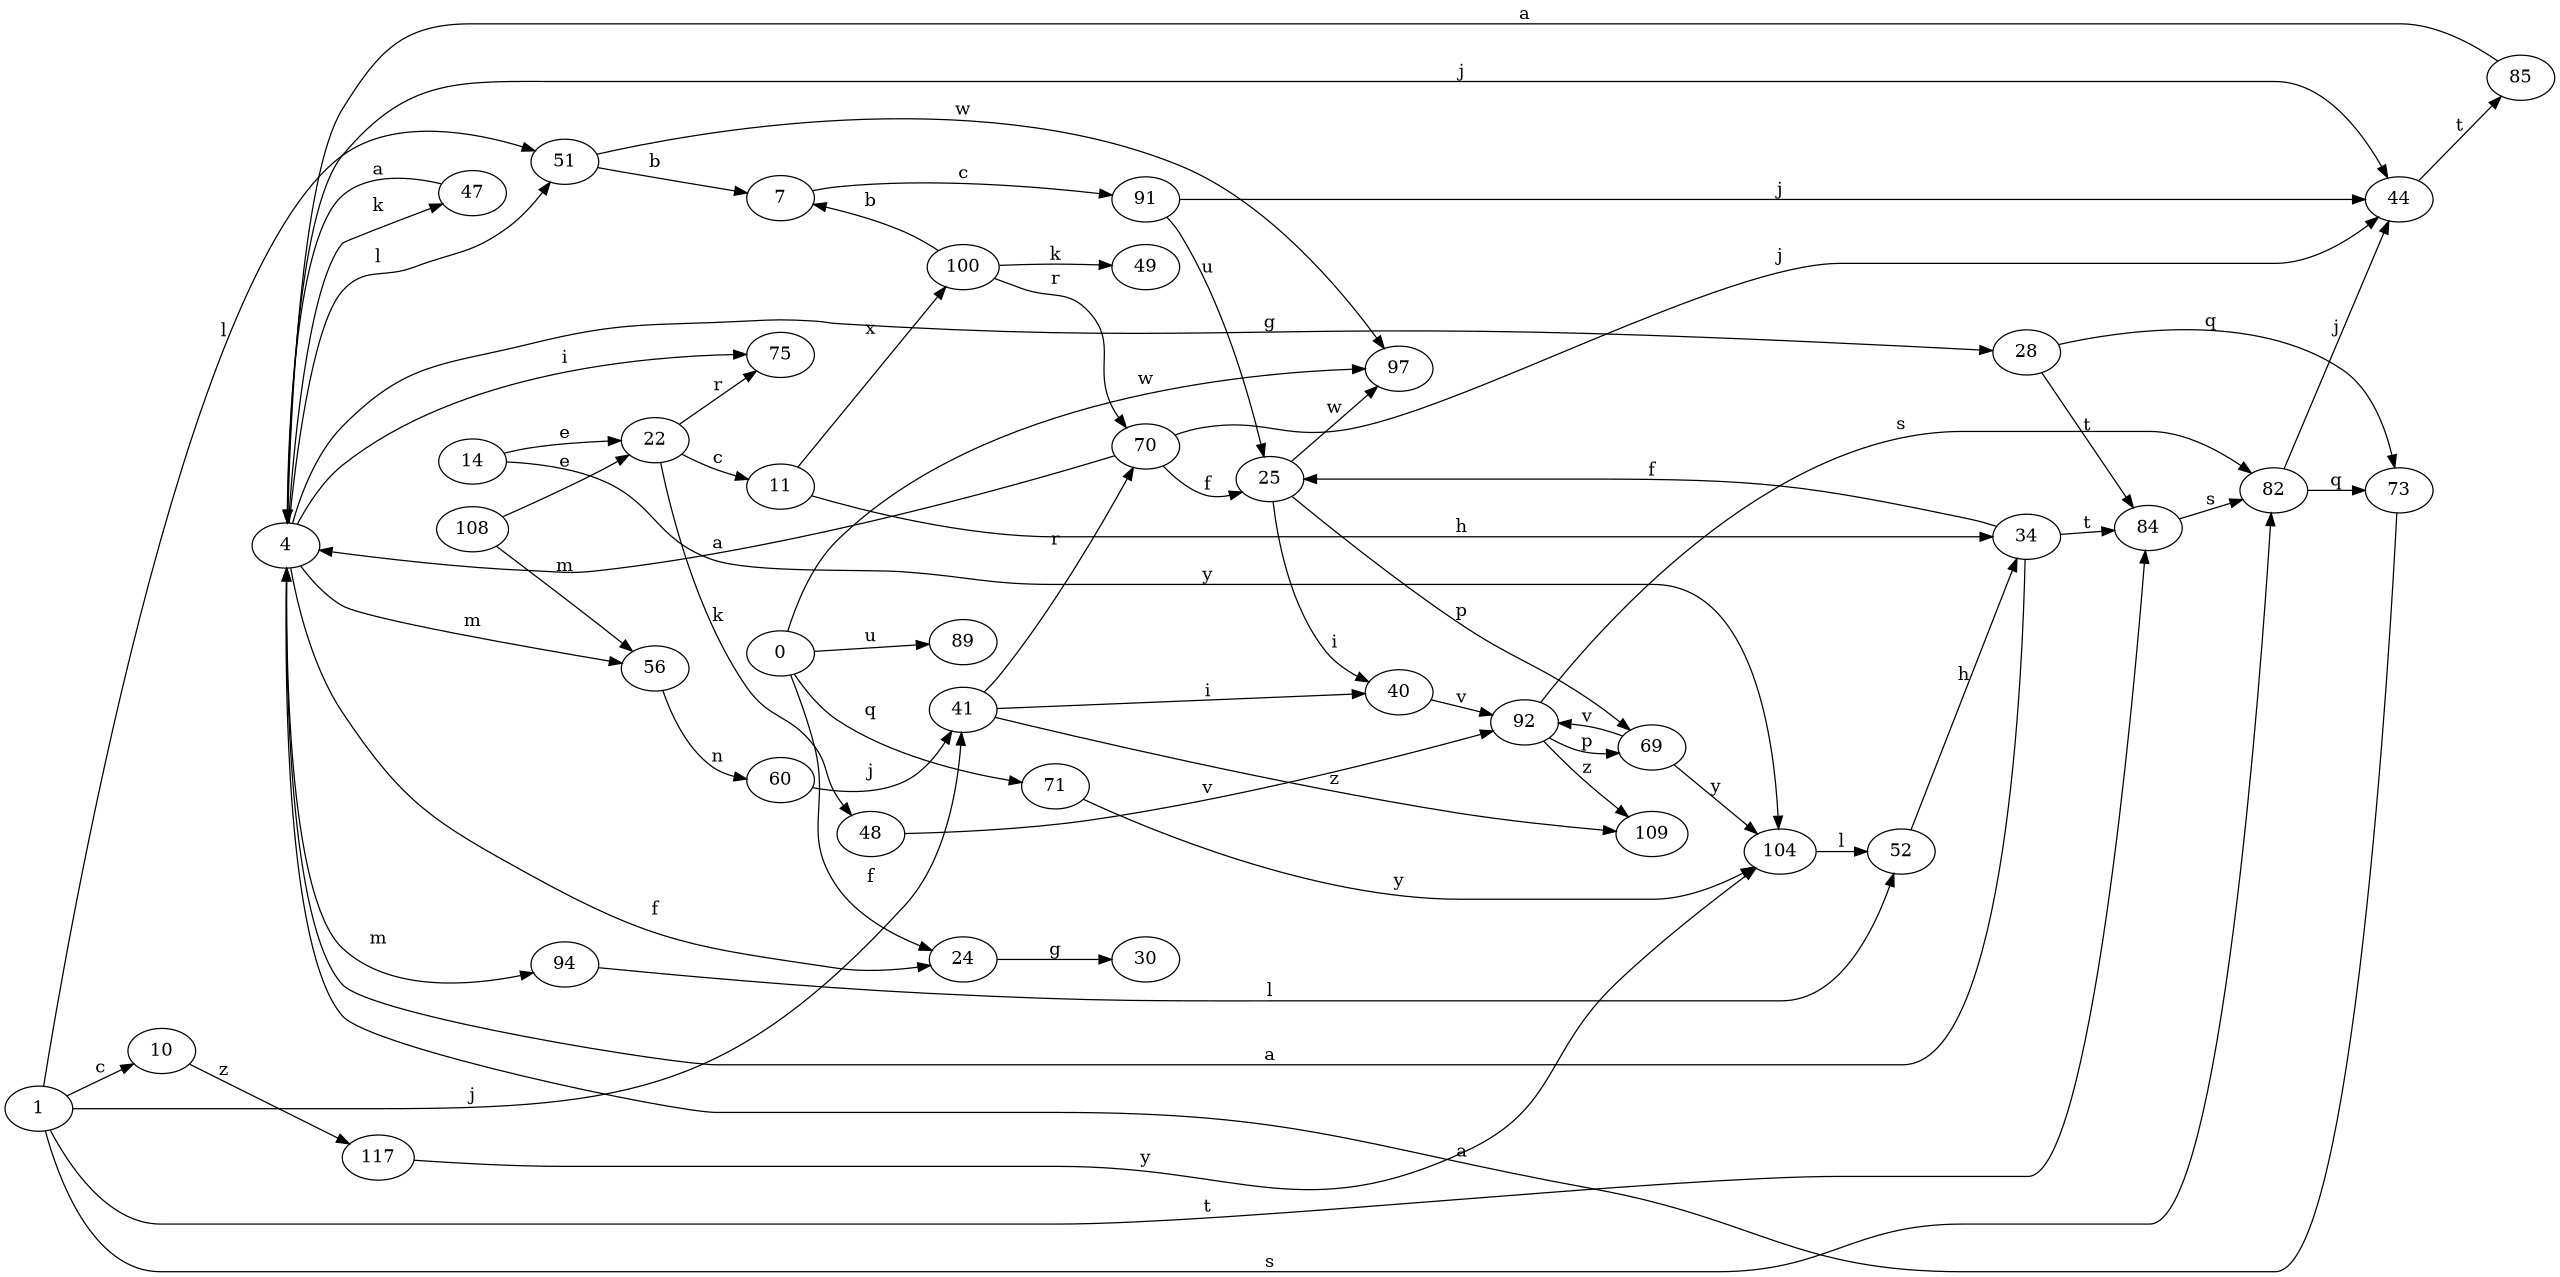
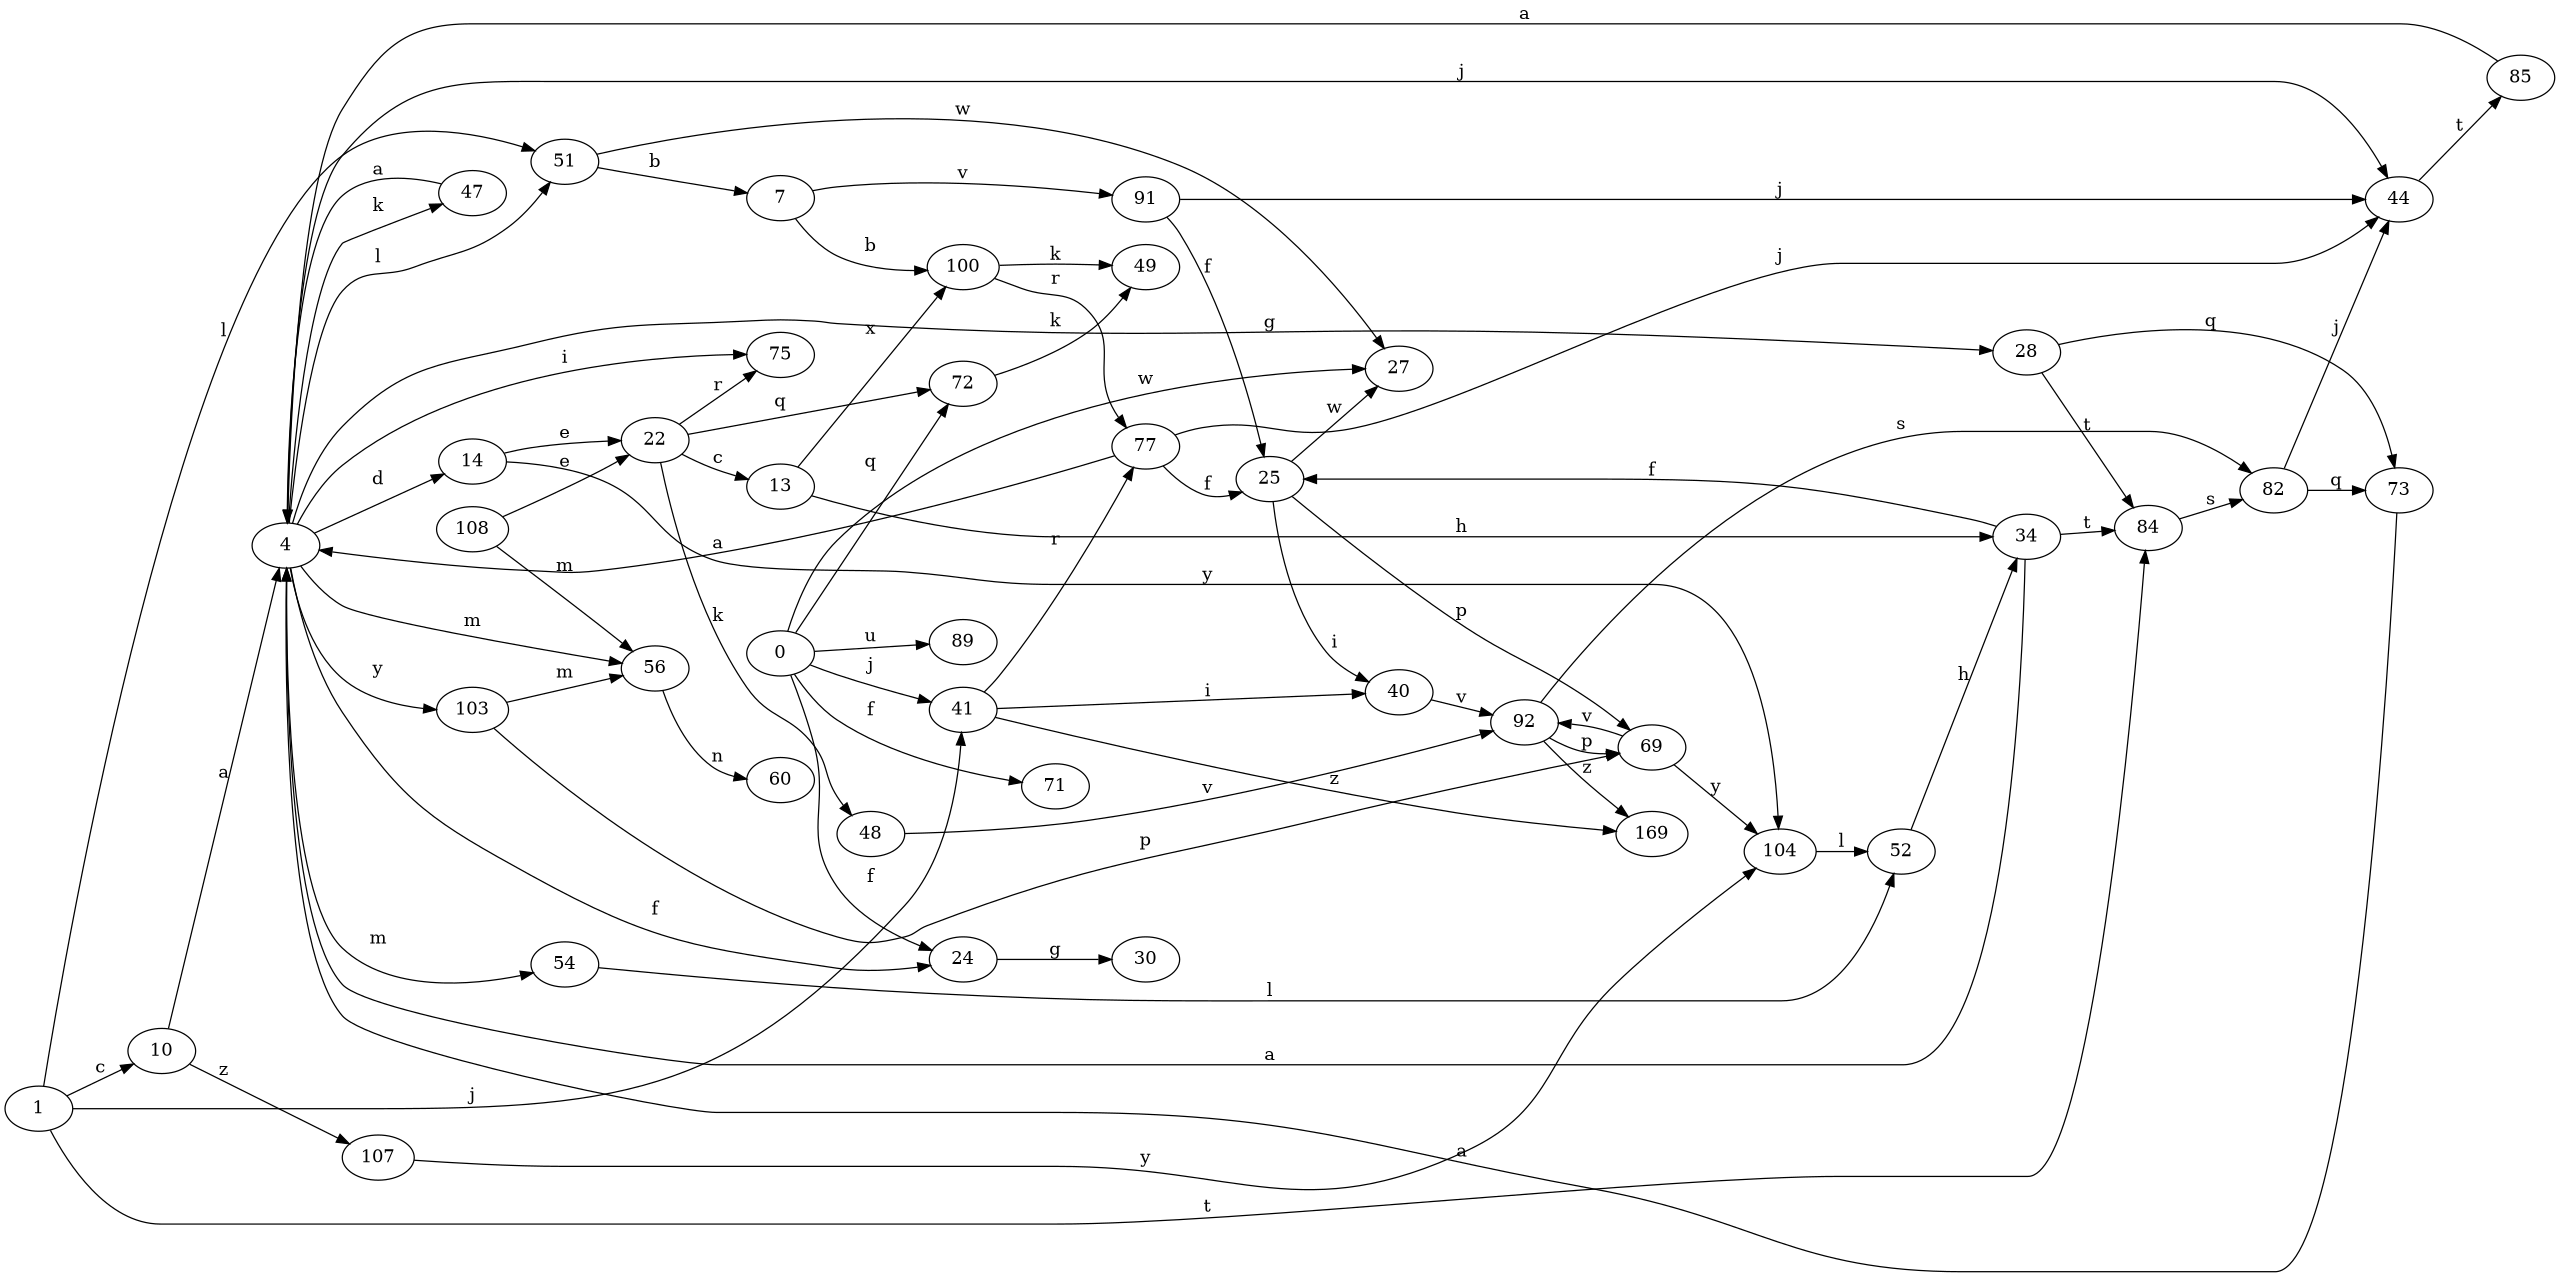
edge "7" -> "91": label "c" -> "v"
edge "100" -> "7": reversed
edge "91" -> "25": label "u" -> "f"
node "97": label "97" -> "27"
node "72": added
node "70": label "70" -> "77"
node "11": label "11" -> "13"
edge "4" -> "14": added, label "d"
node "103": added
edge "0" -> "71": label "q" -> "f"
edge "60" -> "41": now "0" -> "41"
edge "10" -> "4": added, label "a"
node "109": label "109" -> "169"
edge "71" -> "104": removed, label "y"
node "94": label "94" -> "54"
node "117": label "117" -> "107"
edge "1" -> "82": removed, label "s"
